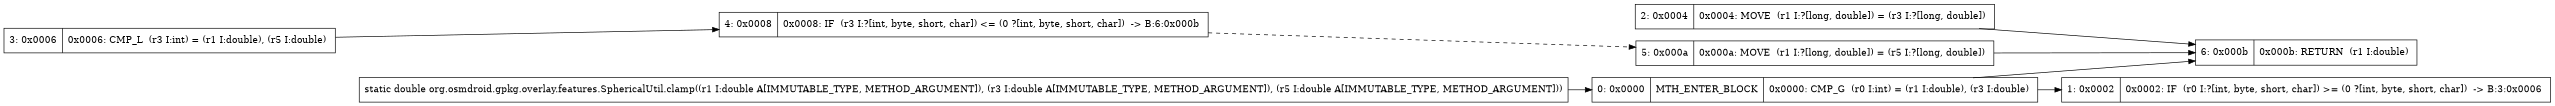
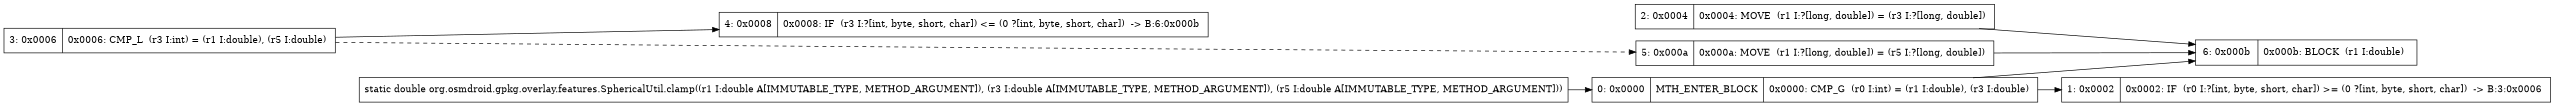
edge "4: 0x0008" -> "5: 0x000a": now "3: 0x0006" -> "5: 0x000a"
node "6: 0x000b": text "0x000b: RETURN  (r1 I:double)" -> "0x000b: BLOCK  (r1 I:double)"
